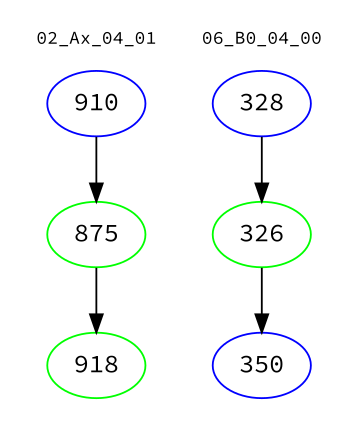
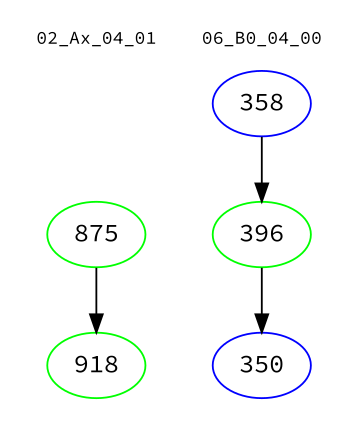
node "910": removed
node "328": label "328" -> "358"
node "326": label "326" -> "396"
